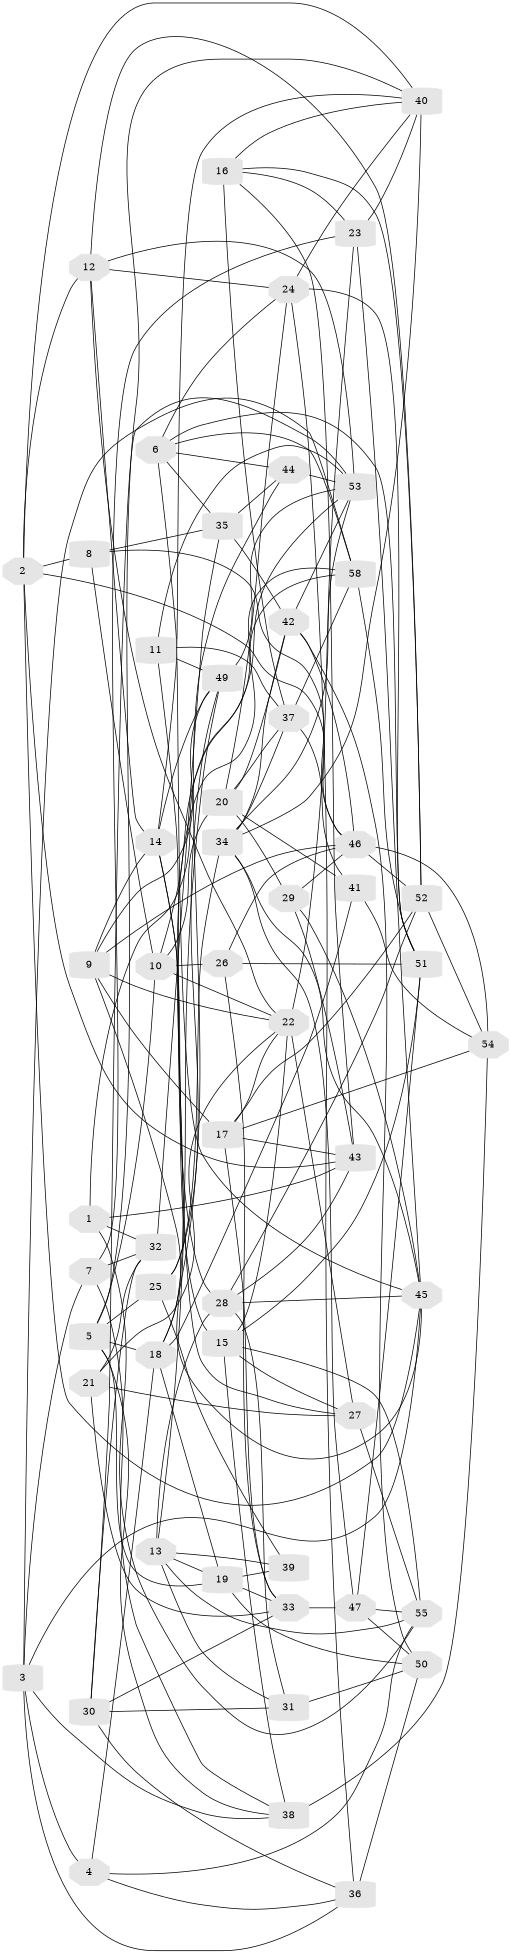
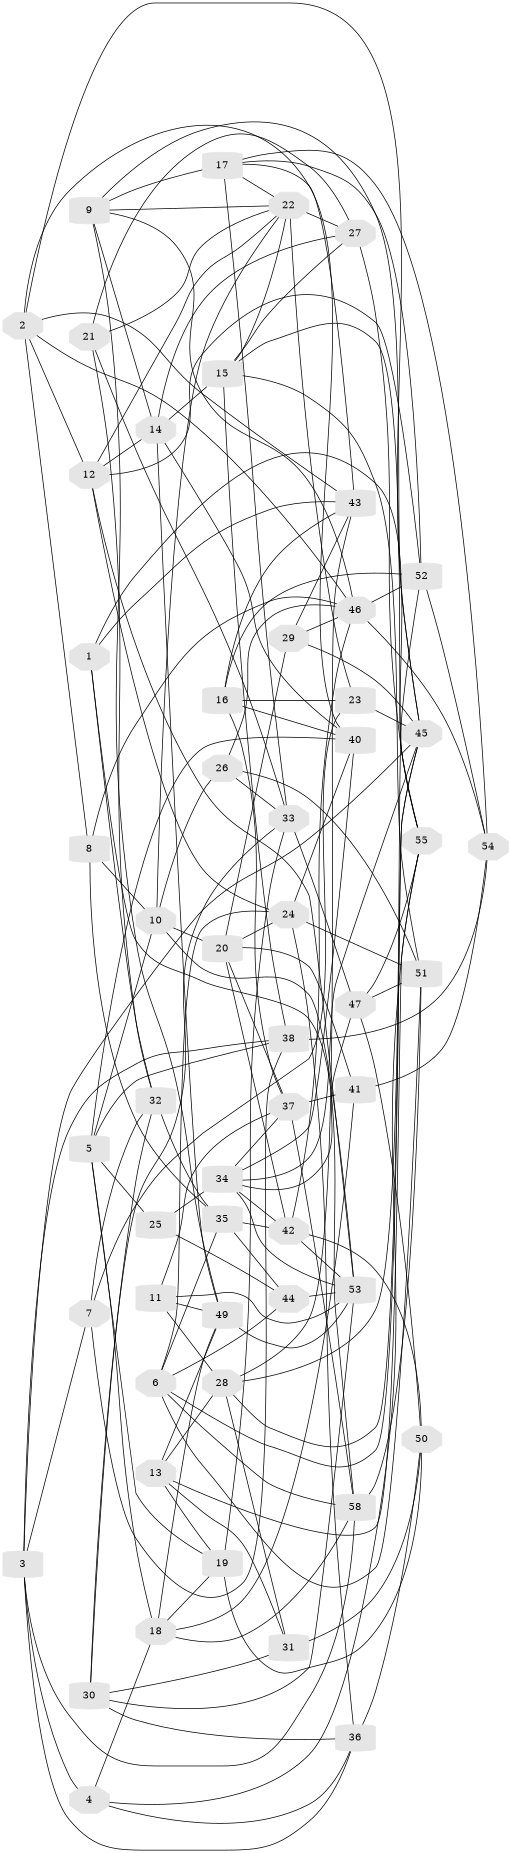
edge "40" -- "23": removed
node "39": removed
